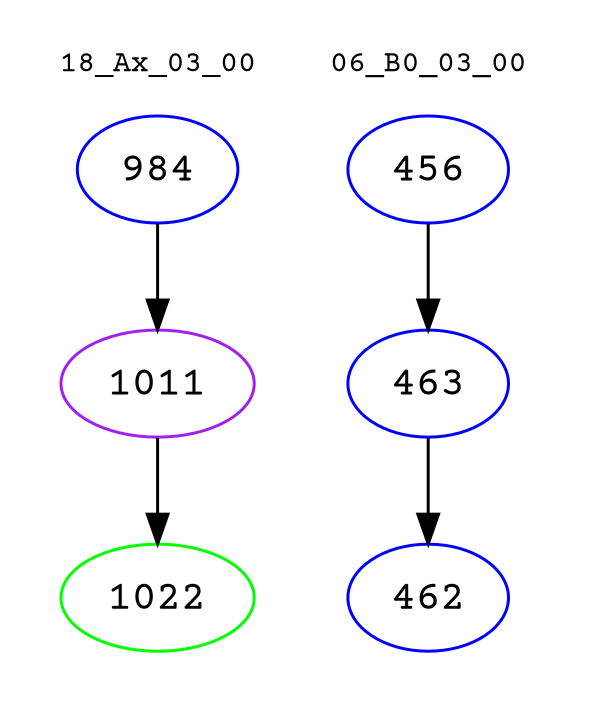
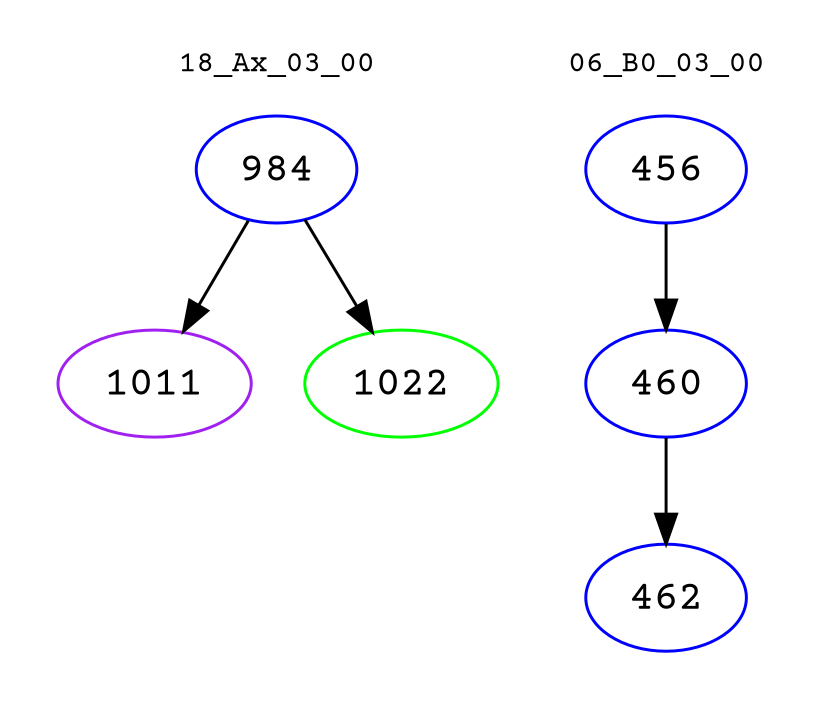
node "463": label "463" -> "460"
edge "1011" -> "1022": now "984" -> "1022"
